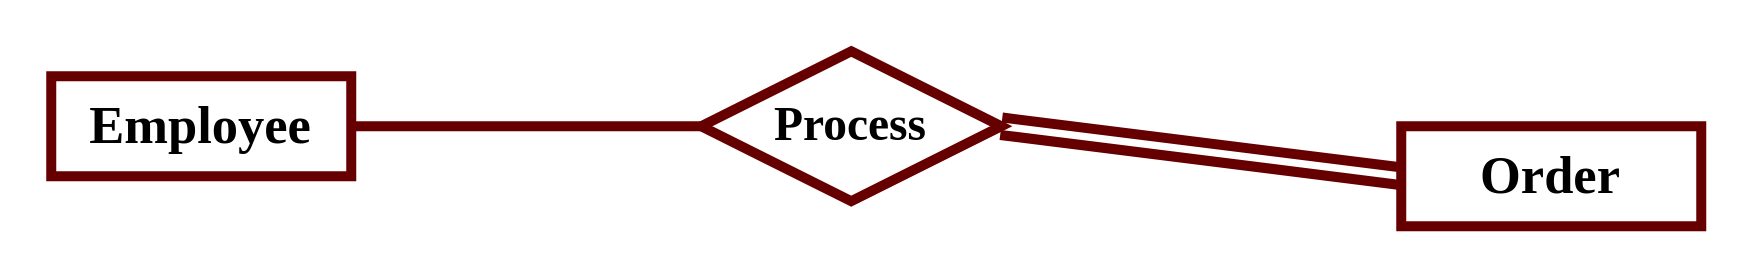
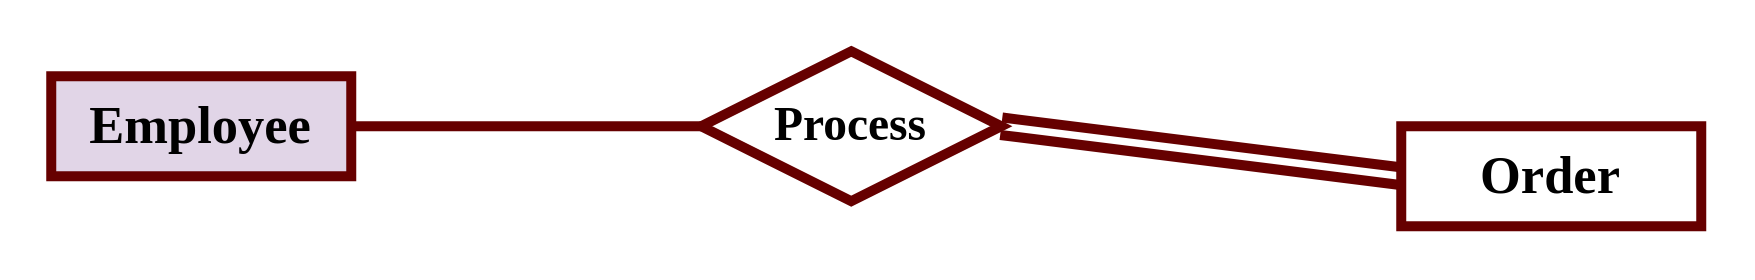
node "Employee": fillcolor #ffffff -> #e1d5e7
